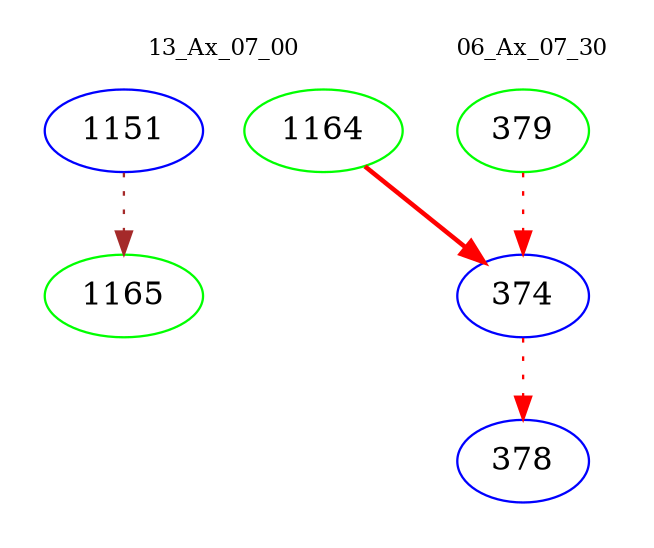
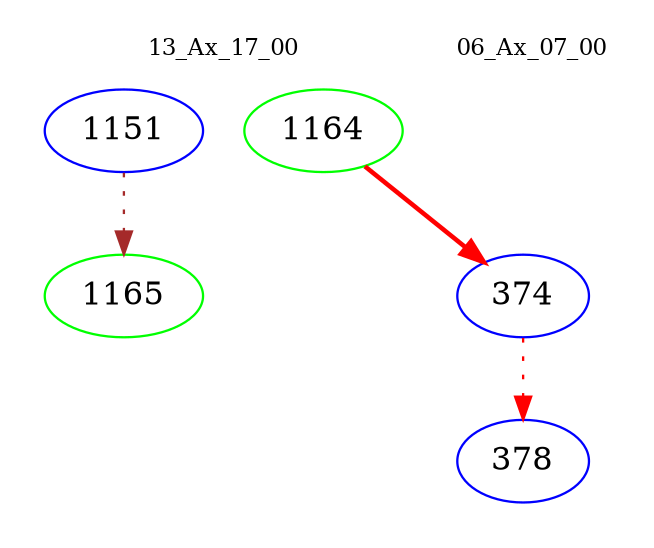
cluster "13_Ax_07_00": label "13_Ax_07_00" -> "13_Ax_17_00"
cluster "06_Ax_07_30": label "06_Ax_07_30" -> "06_Ax_07_00"
node "379": removed
